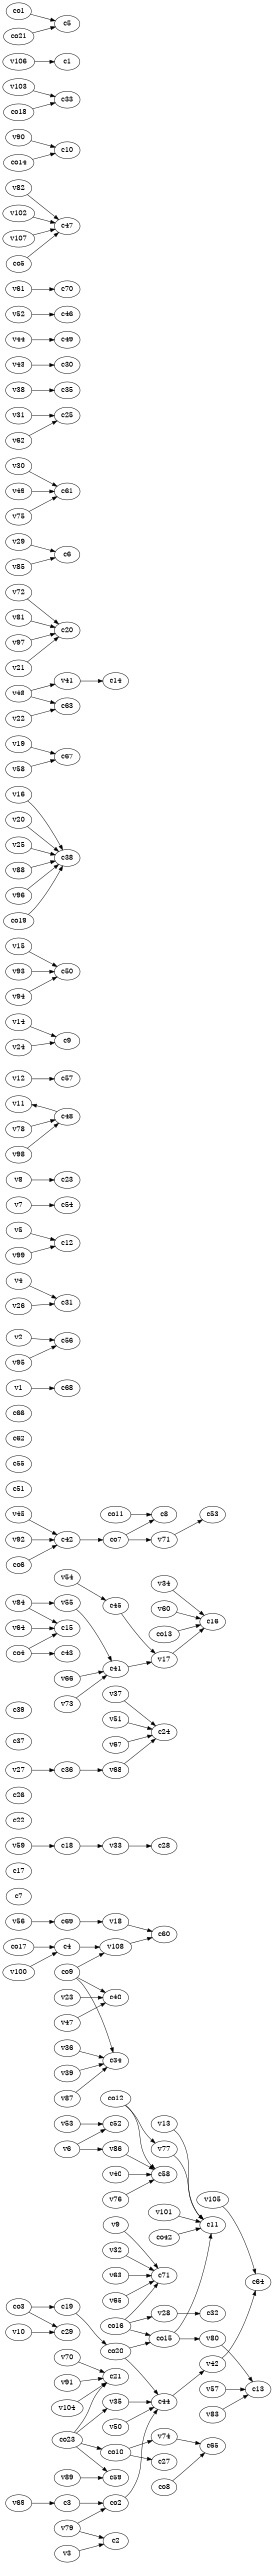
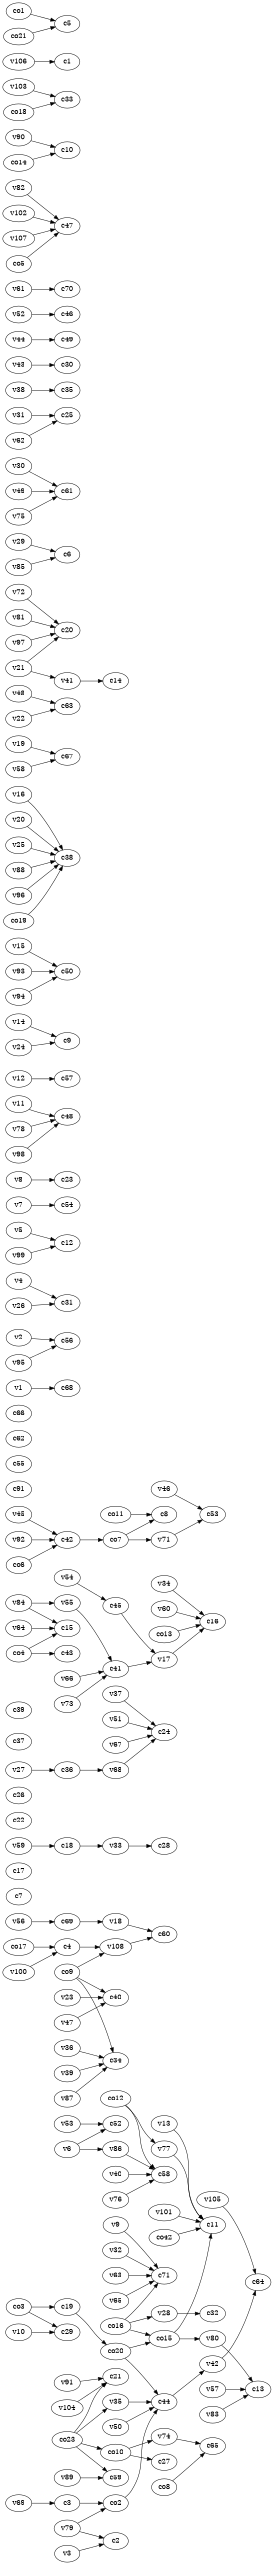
edge "v48" -> "v41": now "v21" -> "v41"
edge "c48" -> "v11": reversed
node "c51": label "c51" -> "c91"
node "v46": added
node "v70": removed
